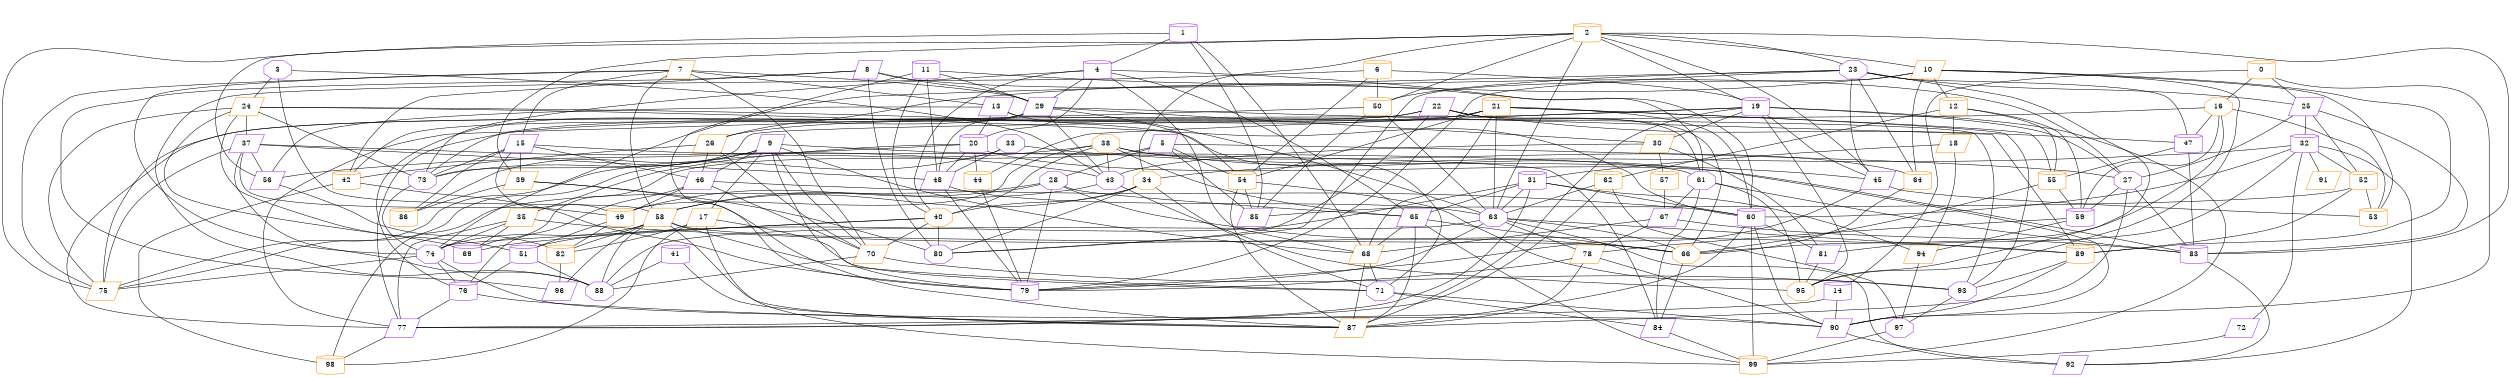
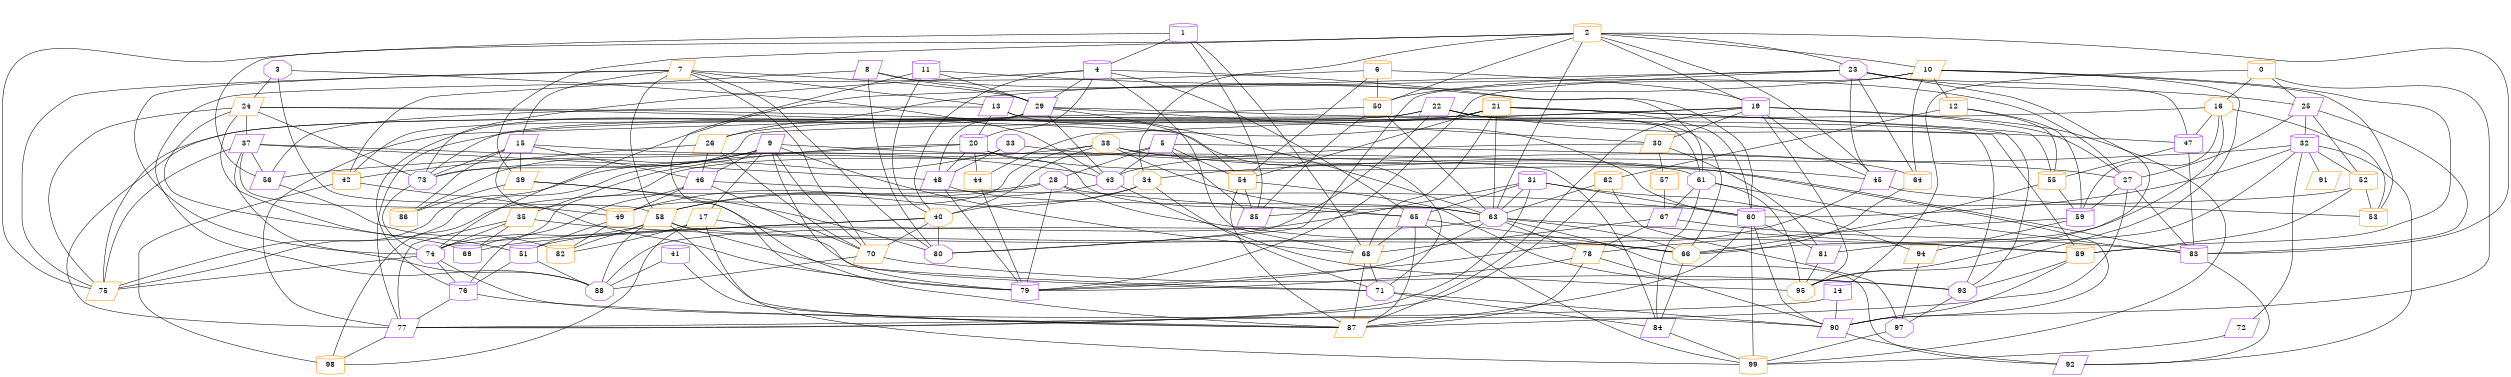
edge "11" -- "48": removed
node "18": removed
edge "38" -- "43": now "5" -- "43"
edge "20" -- "63": added
edge "34" -- "80": now "7" -- "80"
node "96": removed
